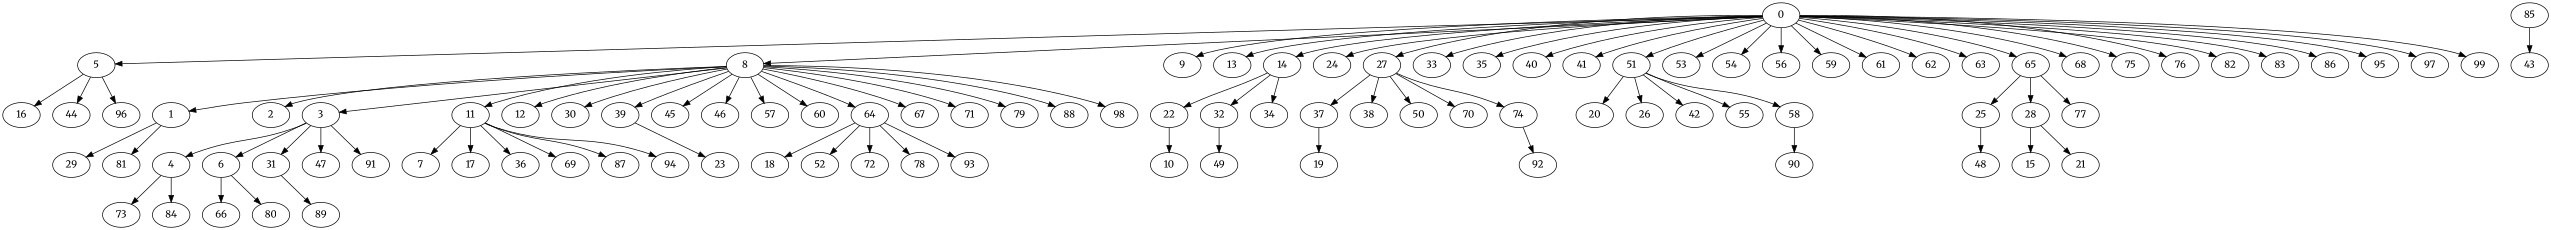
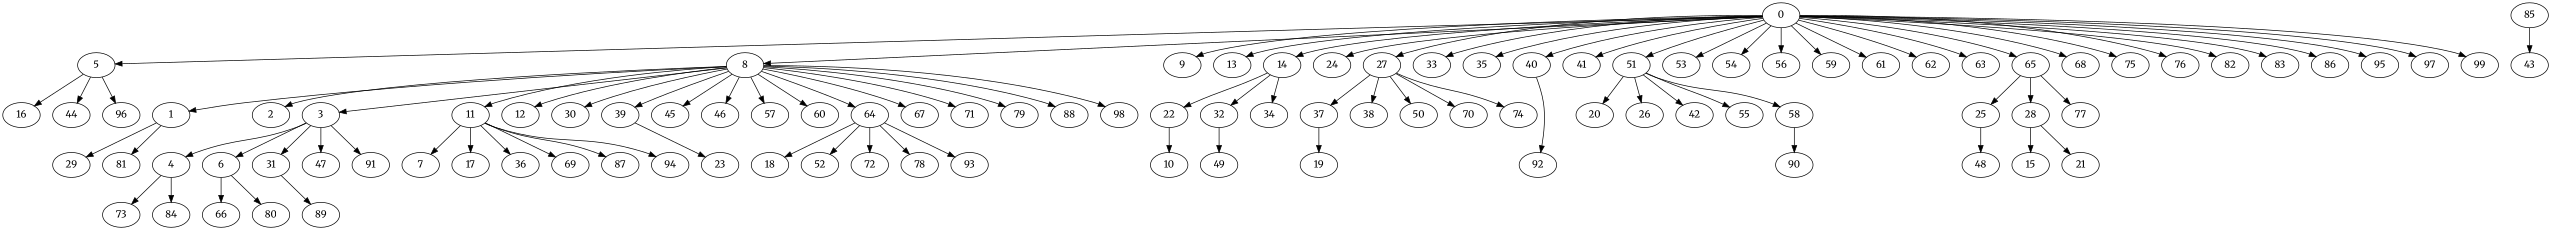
edge "74" -> "92": now "40" -> "92"
